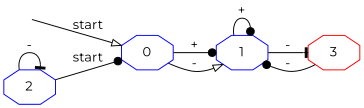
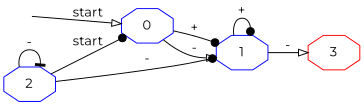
edge "1" -> "3": arrowhead tee -> onormal
edge "3" -> "1": now "2" -> "1"
